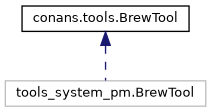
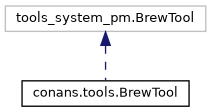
edge "tools_system_pm.BrewTool" -> "conans.tools.BrewTool": reversed
